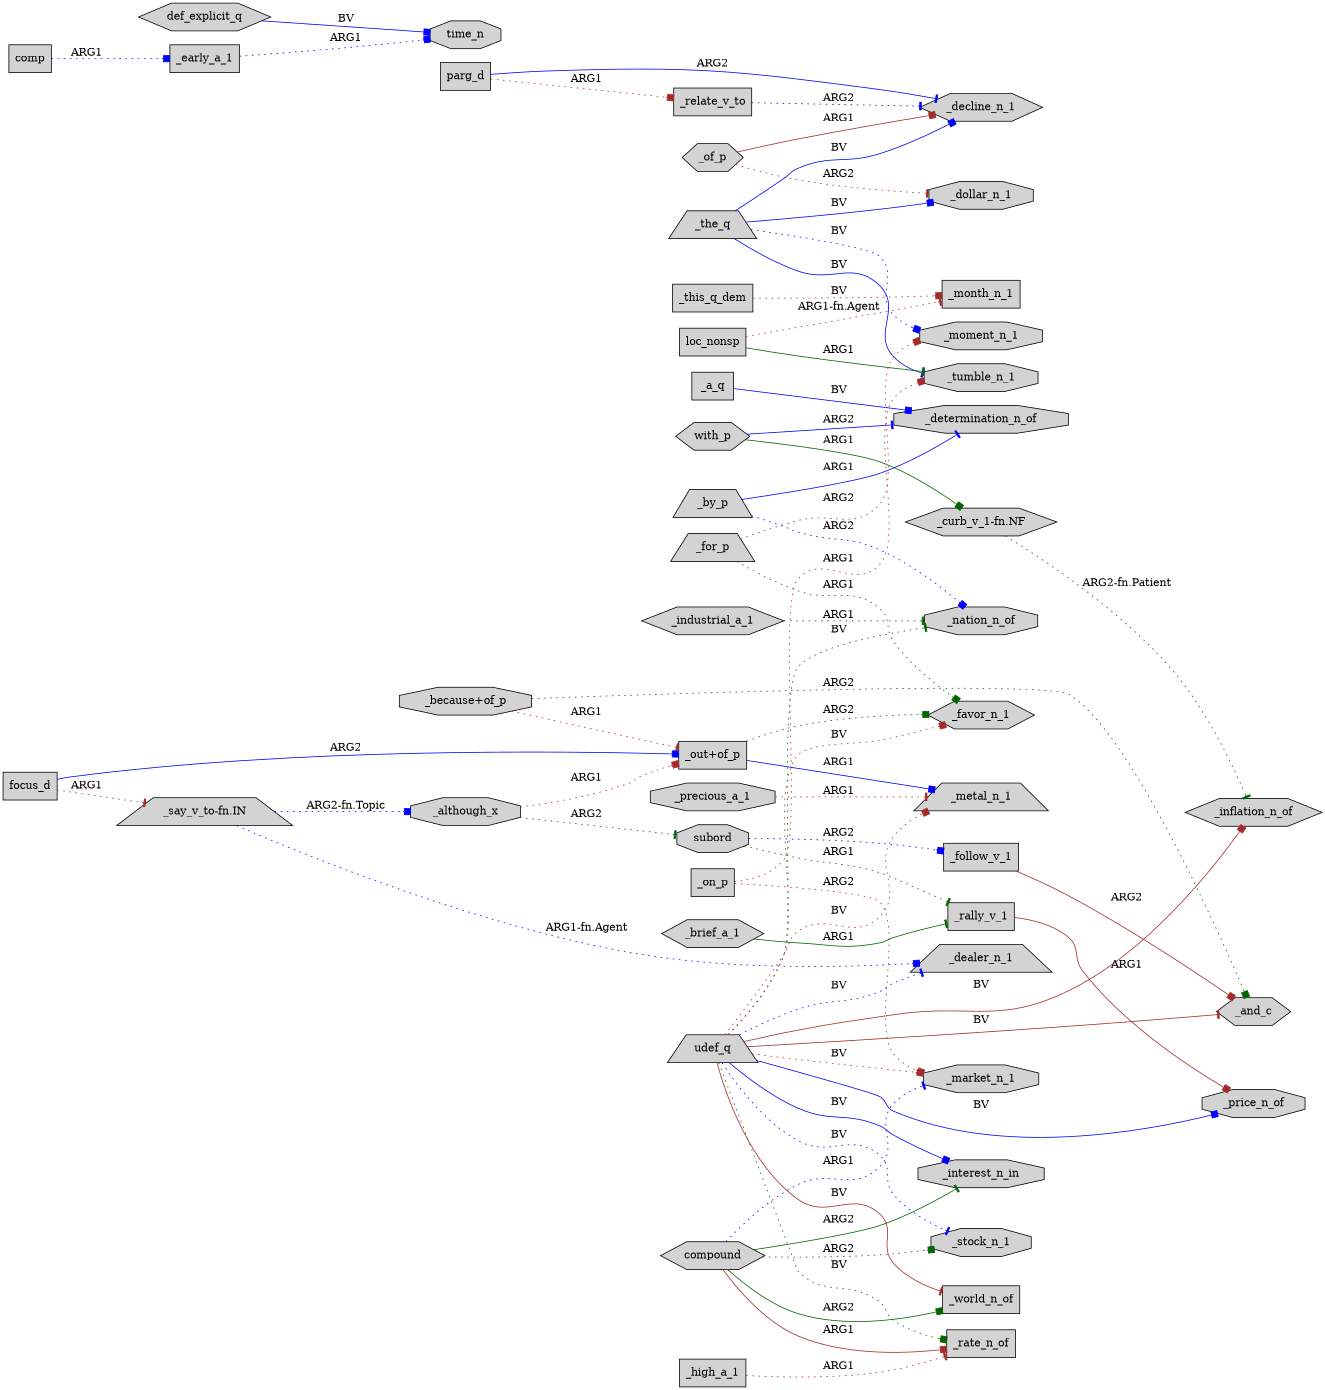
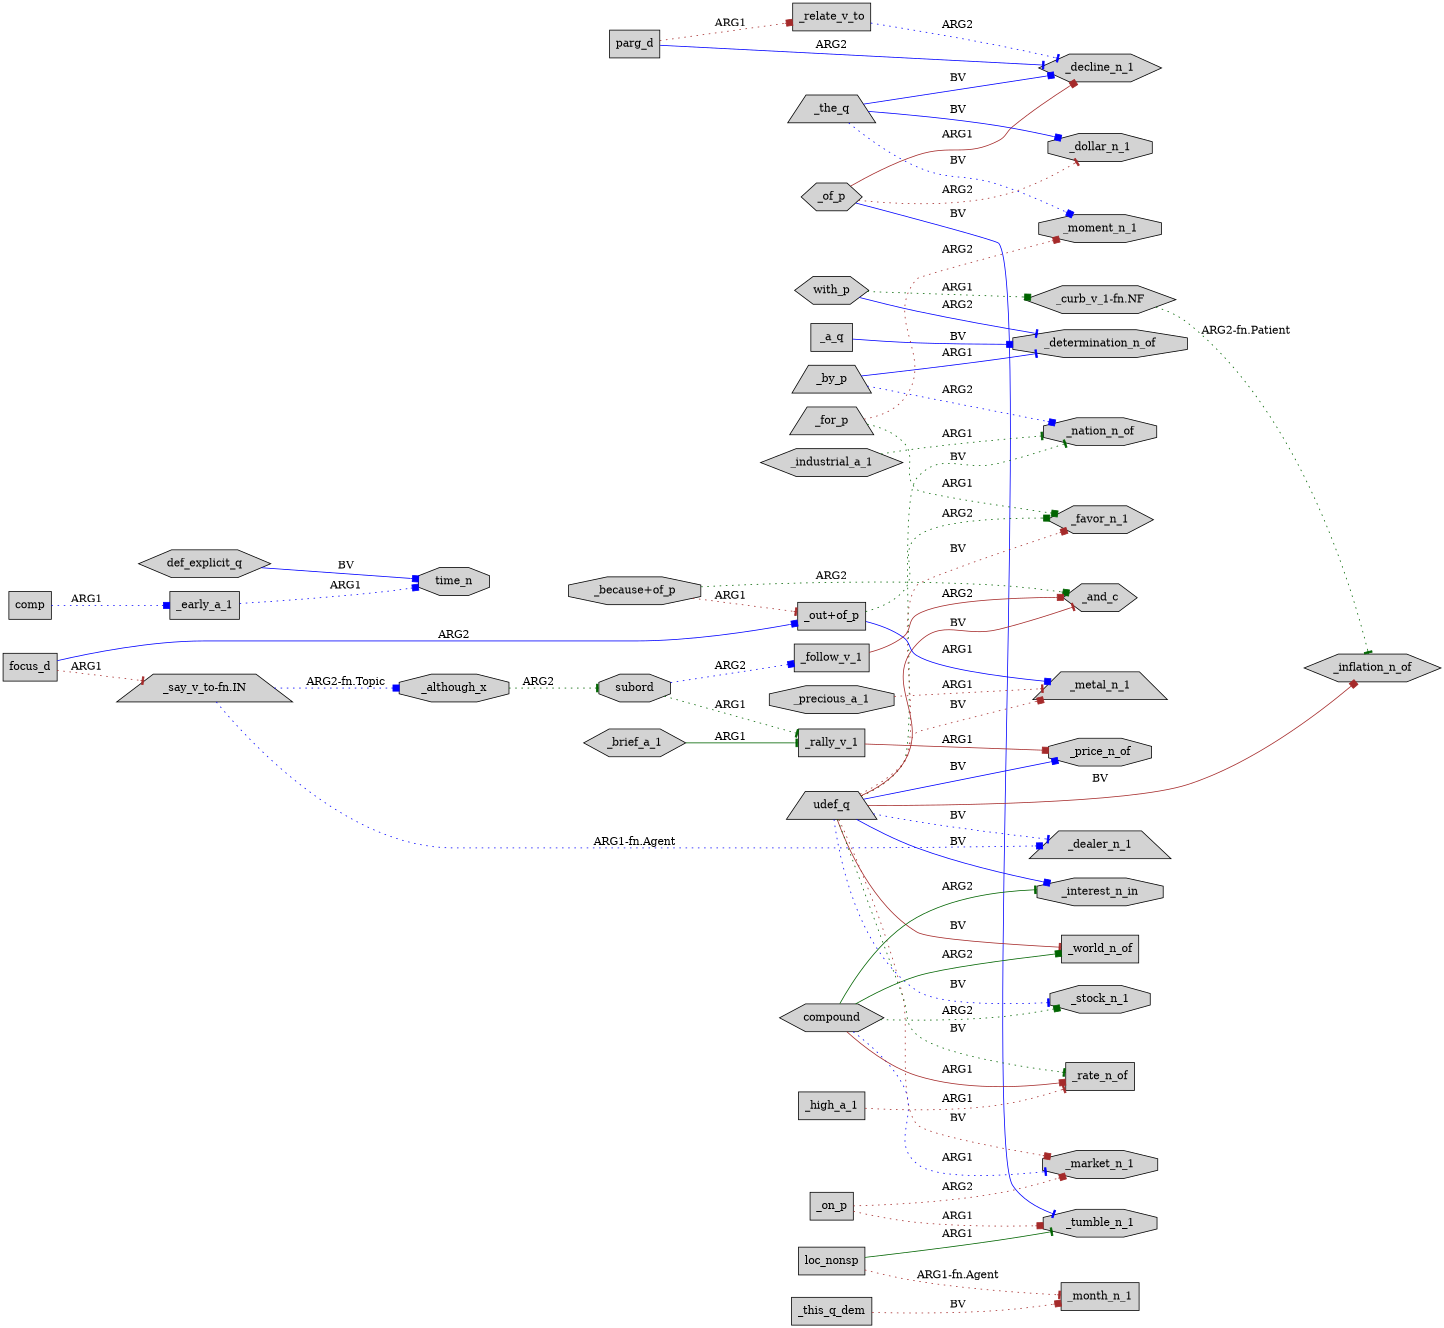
edge "_the_q" -> "_tumble_n_1": now "_of_p" -> "_tumble_n_1"
edge "with_p" -> "_curb_v_1-fn.NF": style solid -> dotted
edge "_although_x" -> "_out+of_p": removed, label "ARG1"
edge "udef_q" -> "_rate_n_of": arrowhead box -> tee
